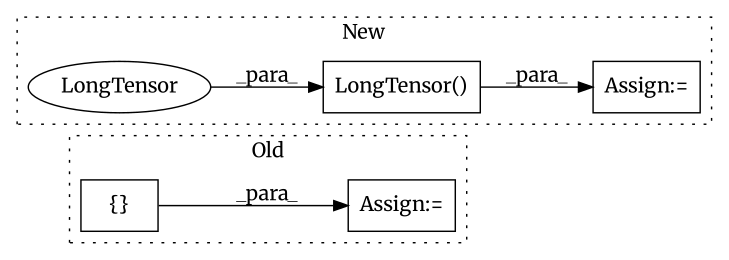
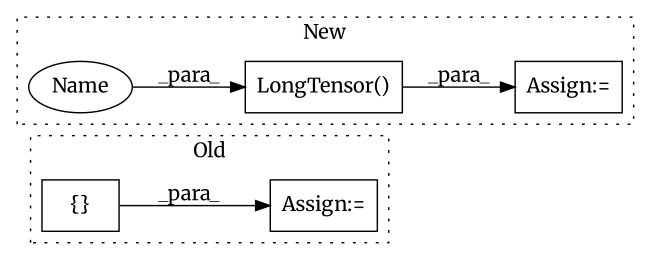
node "LongTensor": label "LongTensor" -> "Name"
